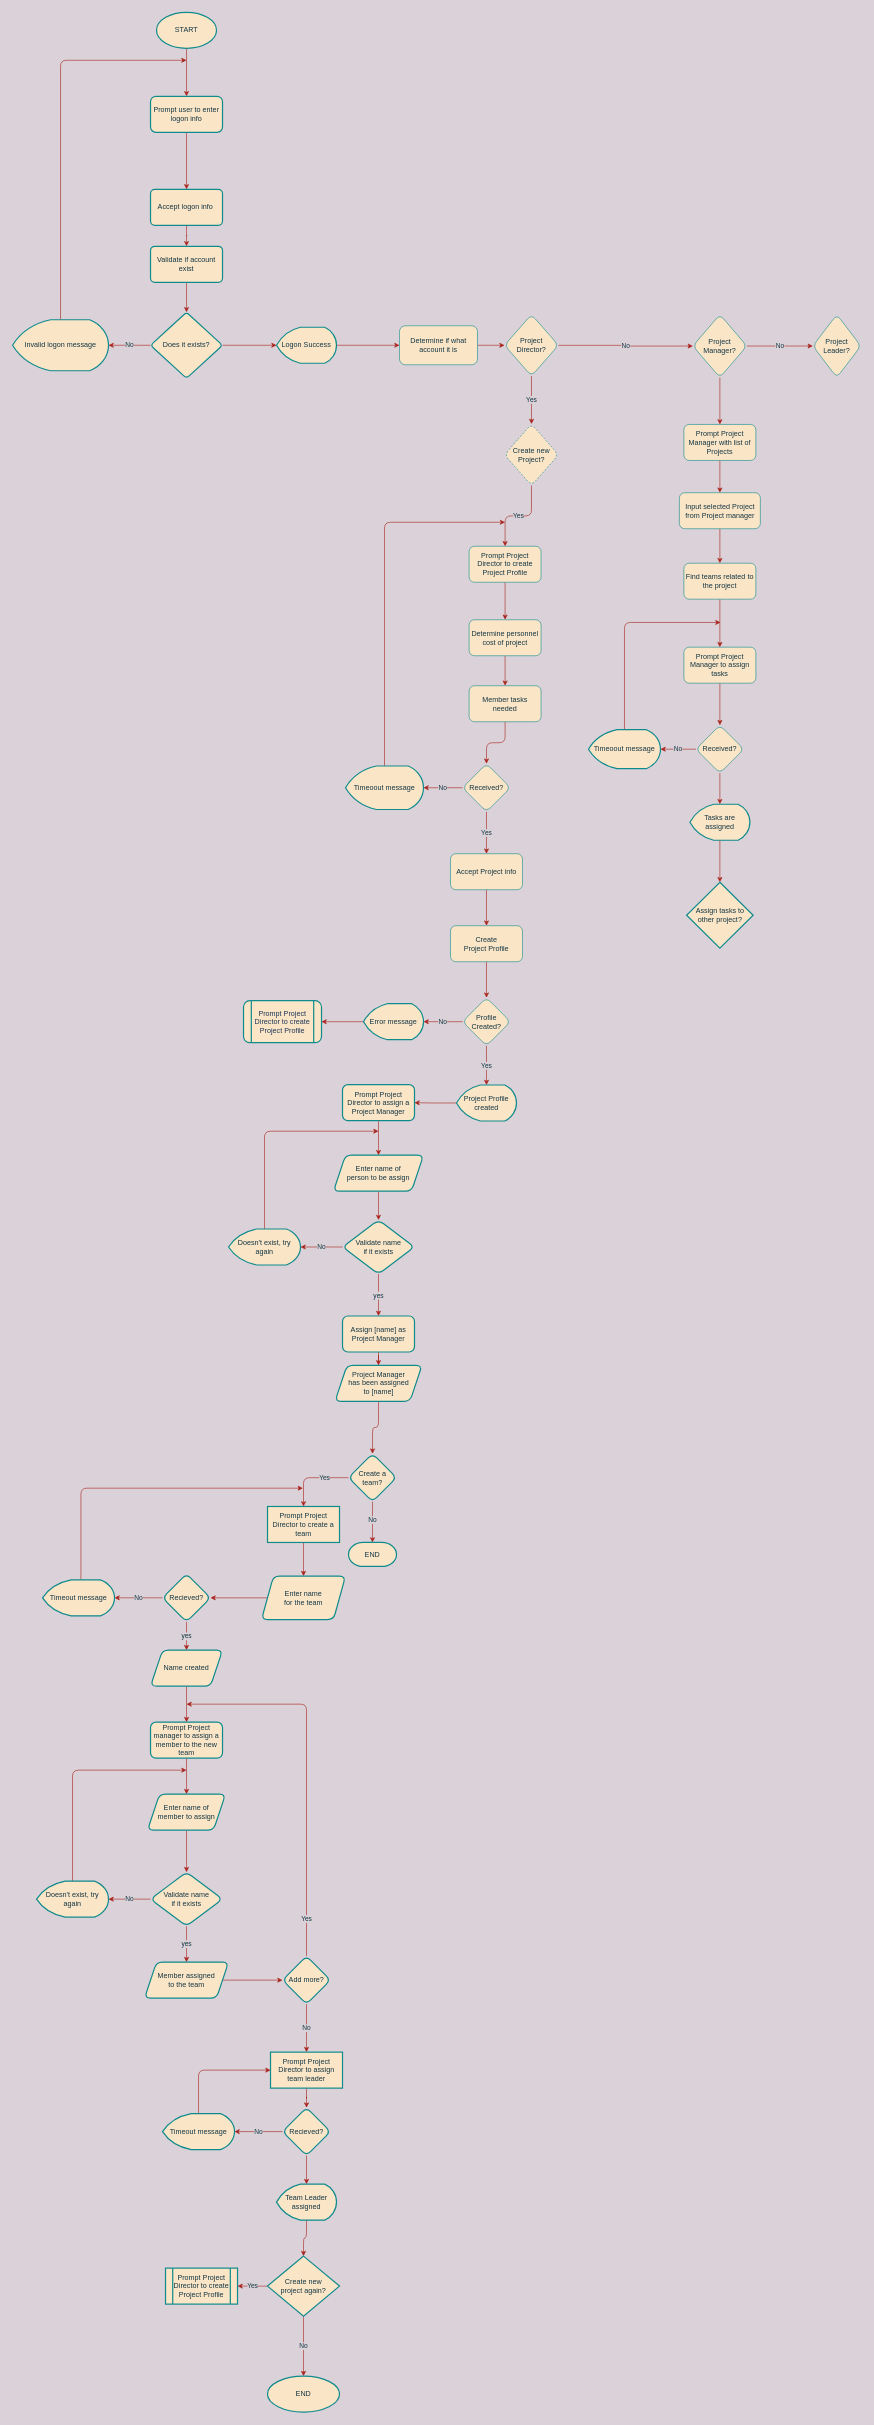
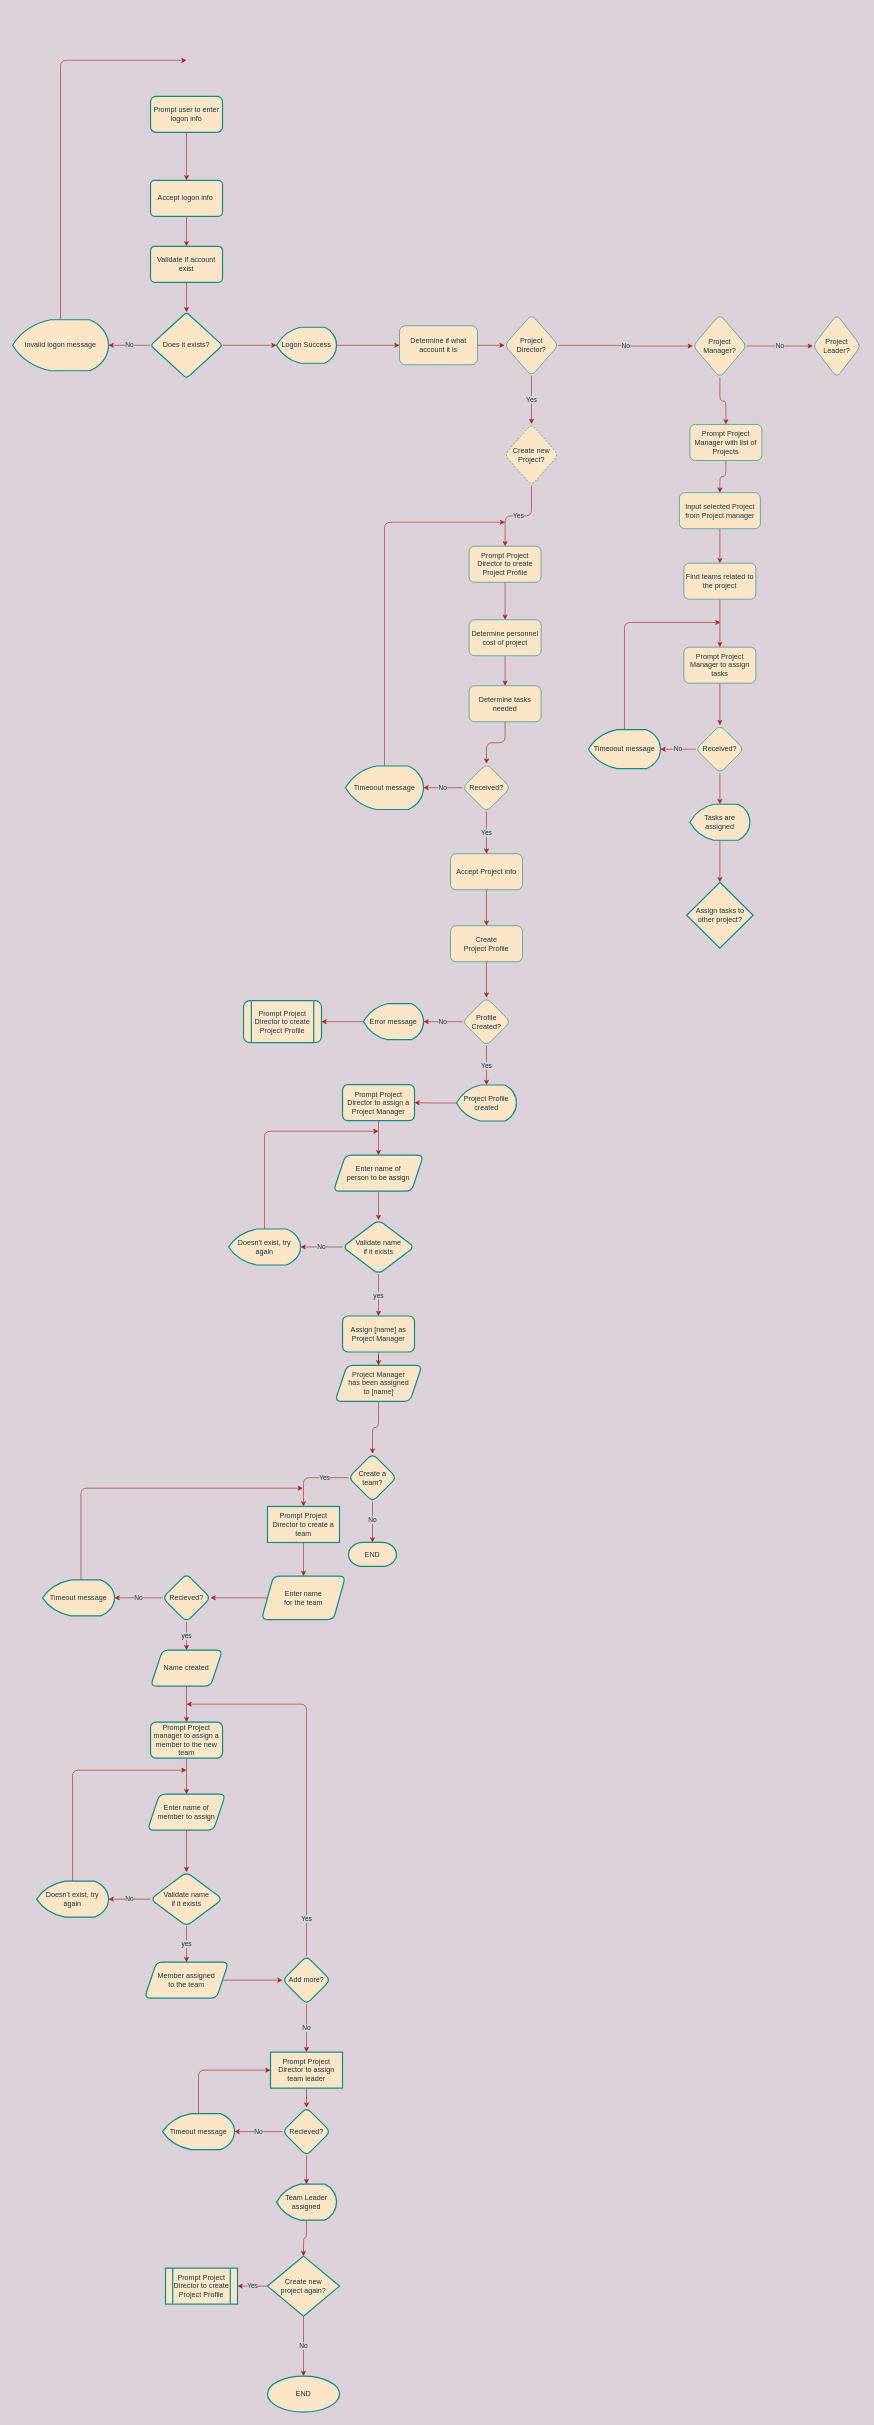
node "START": removed
edge "START" -> "Prompt user to enter logon info": removed
node "Accept logon info": moved (186, 207) -> (186, 198)
node "Prompt Project Manager with list of Projects": moved (720, 443) -> (726, 443)
node "Member tasks needed": label "Member tasks needed" -> "Determine tasks needed"
